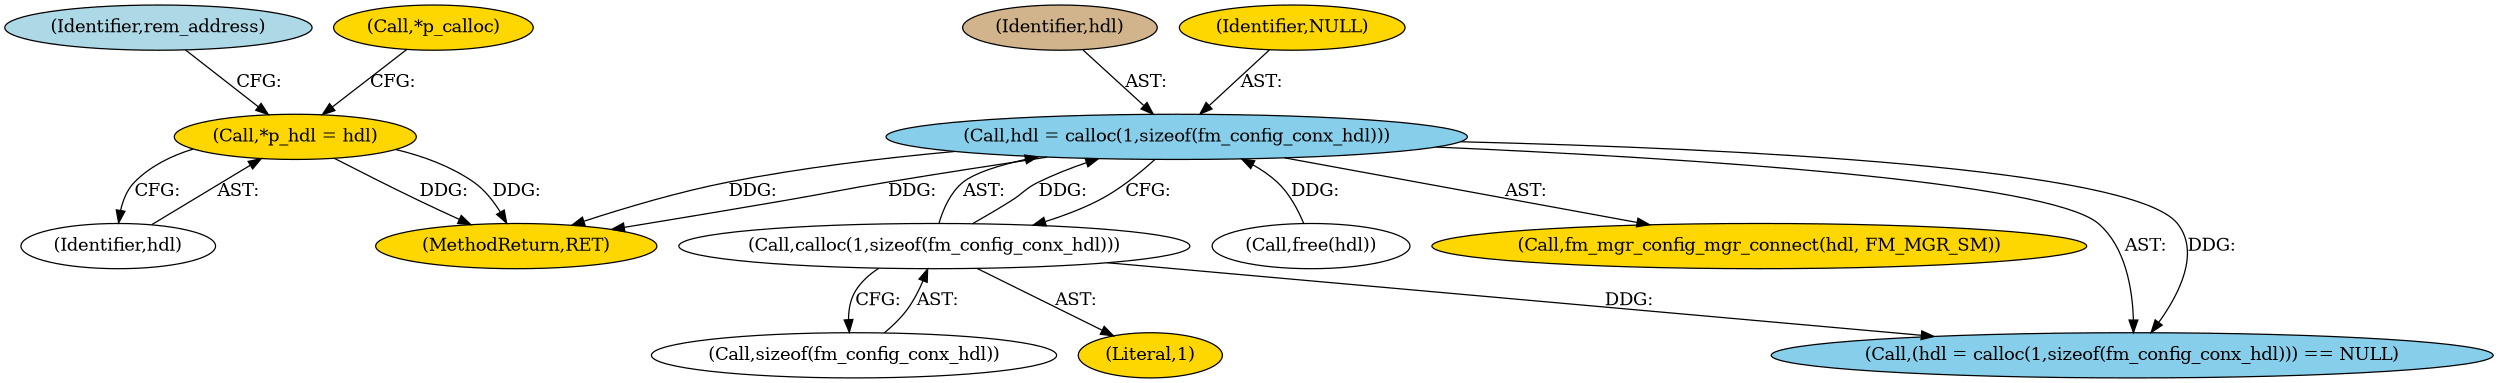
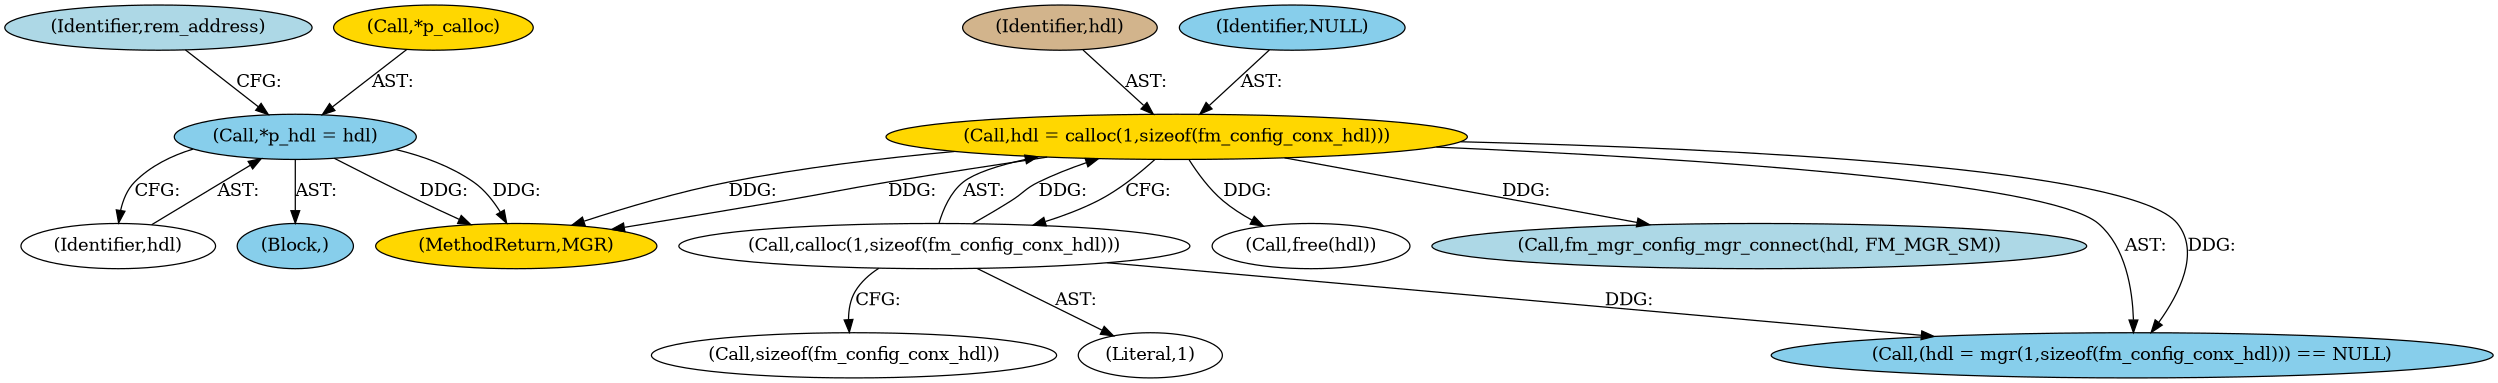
node "(Identifier,NULL)": fillcolor gold -> skyblue
edge "(Call,*p_calloc)" -> "(Call,*p_hdl = hdl)": label "CFG: " -> "AST: "
node "(Call,*p_hdl = hdl)": fillcolor gold -> skyblue
node "(Call,hdl = calloc(1,sizeof(fm_config_conx_hdl)))": fillcolor skyblue -> gold
edge "(Call,free(hdl))" -> "(Call,hdl = calloc(1,sizeof(fm_config_conx_hdl)))": reversed
edge "(Call,hdl = calloc(1,sizeof(fm_config_conx_hdl)))" -> "(Call,fm_mgr_config_mgr_connect(hdl, FM_MGR_SM))": label "AST: " -> "DDG: "
node "(Block,)": added
node "(MethodReturn,RET)": label "(MethodReturn,RET)" -> "(MethodReturn,MGR)"
node "(Call,fm_mgr_config_mgr_connect(hdl, FM_MGR_SM))": fillcolor gold -> lightblue
edge "(Call,sizeof(fm_config_conx_hdl))" -> "(Call,calloc(1,sizeof(fm_config_conx_hdl)))": removed, label "AST:"
node "(Literal,1)": fillcolor gold -> white
node "(Call,(hdl = calloc(1,sizeof(fm_config_conx_hdl))) == NULL)": label "(Call,(hdl = calloc(1,sizeof(fm_config_conx_hdl))) == NULL)" -> "(Call,(hdl = mgr(1,sizeof(fm_config_conx_hdl))) == NULL)"
